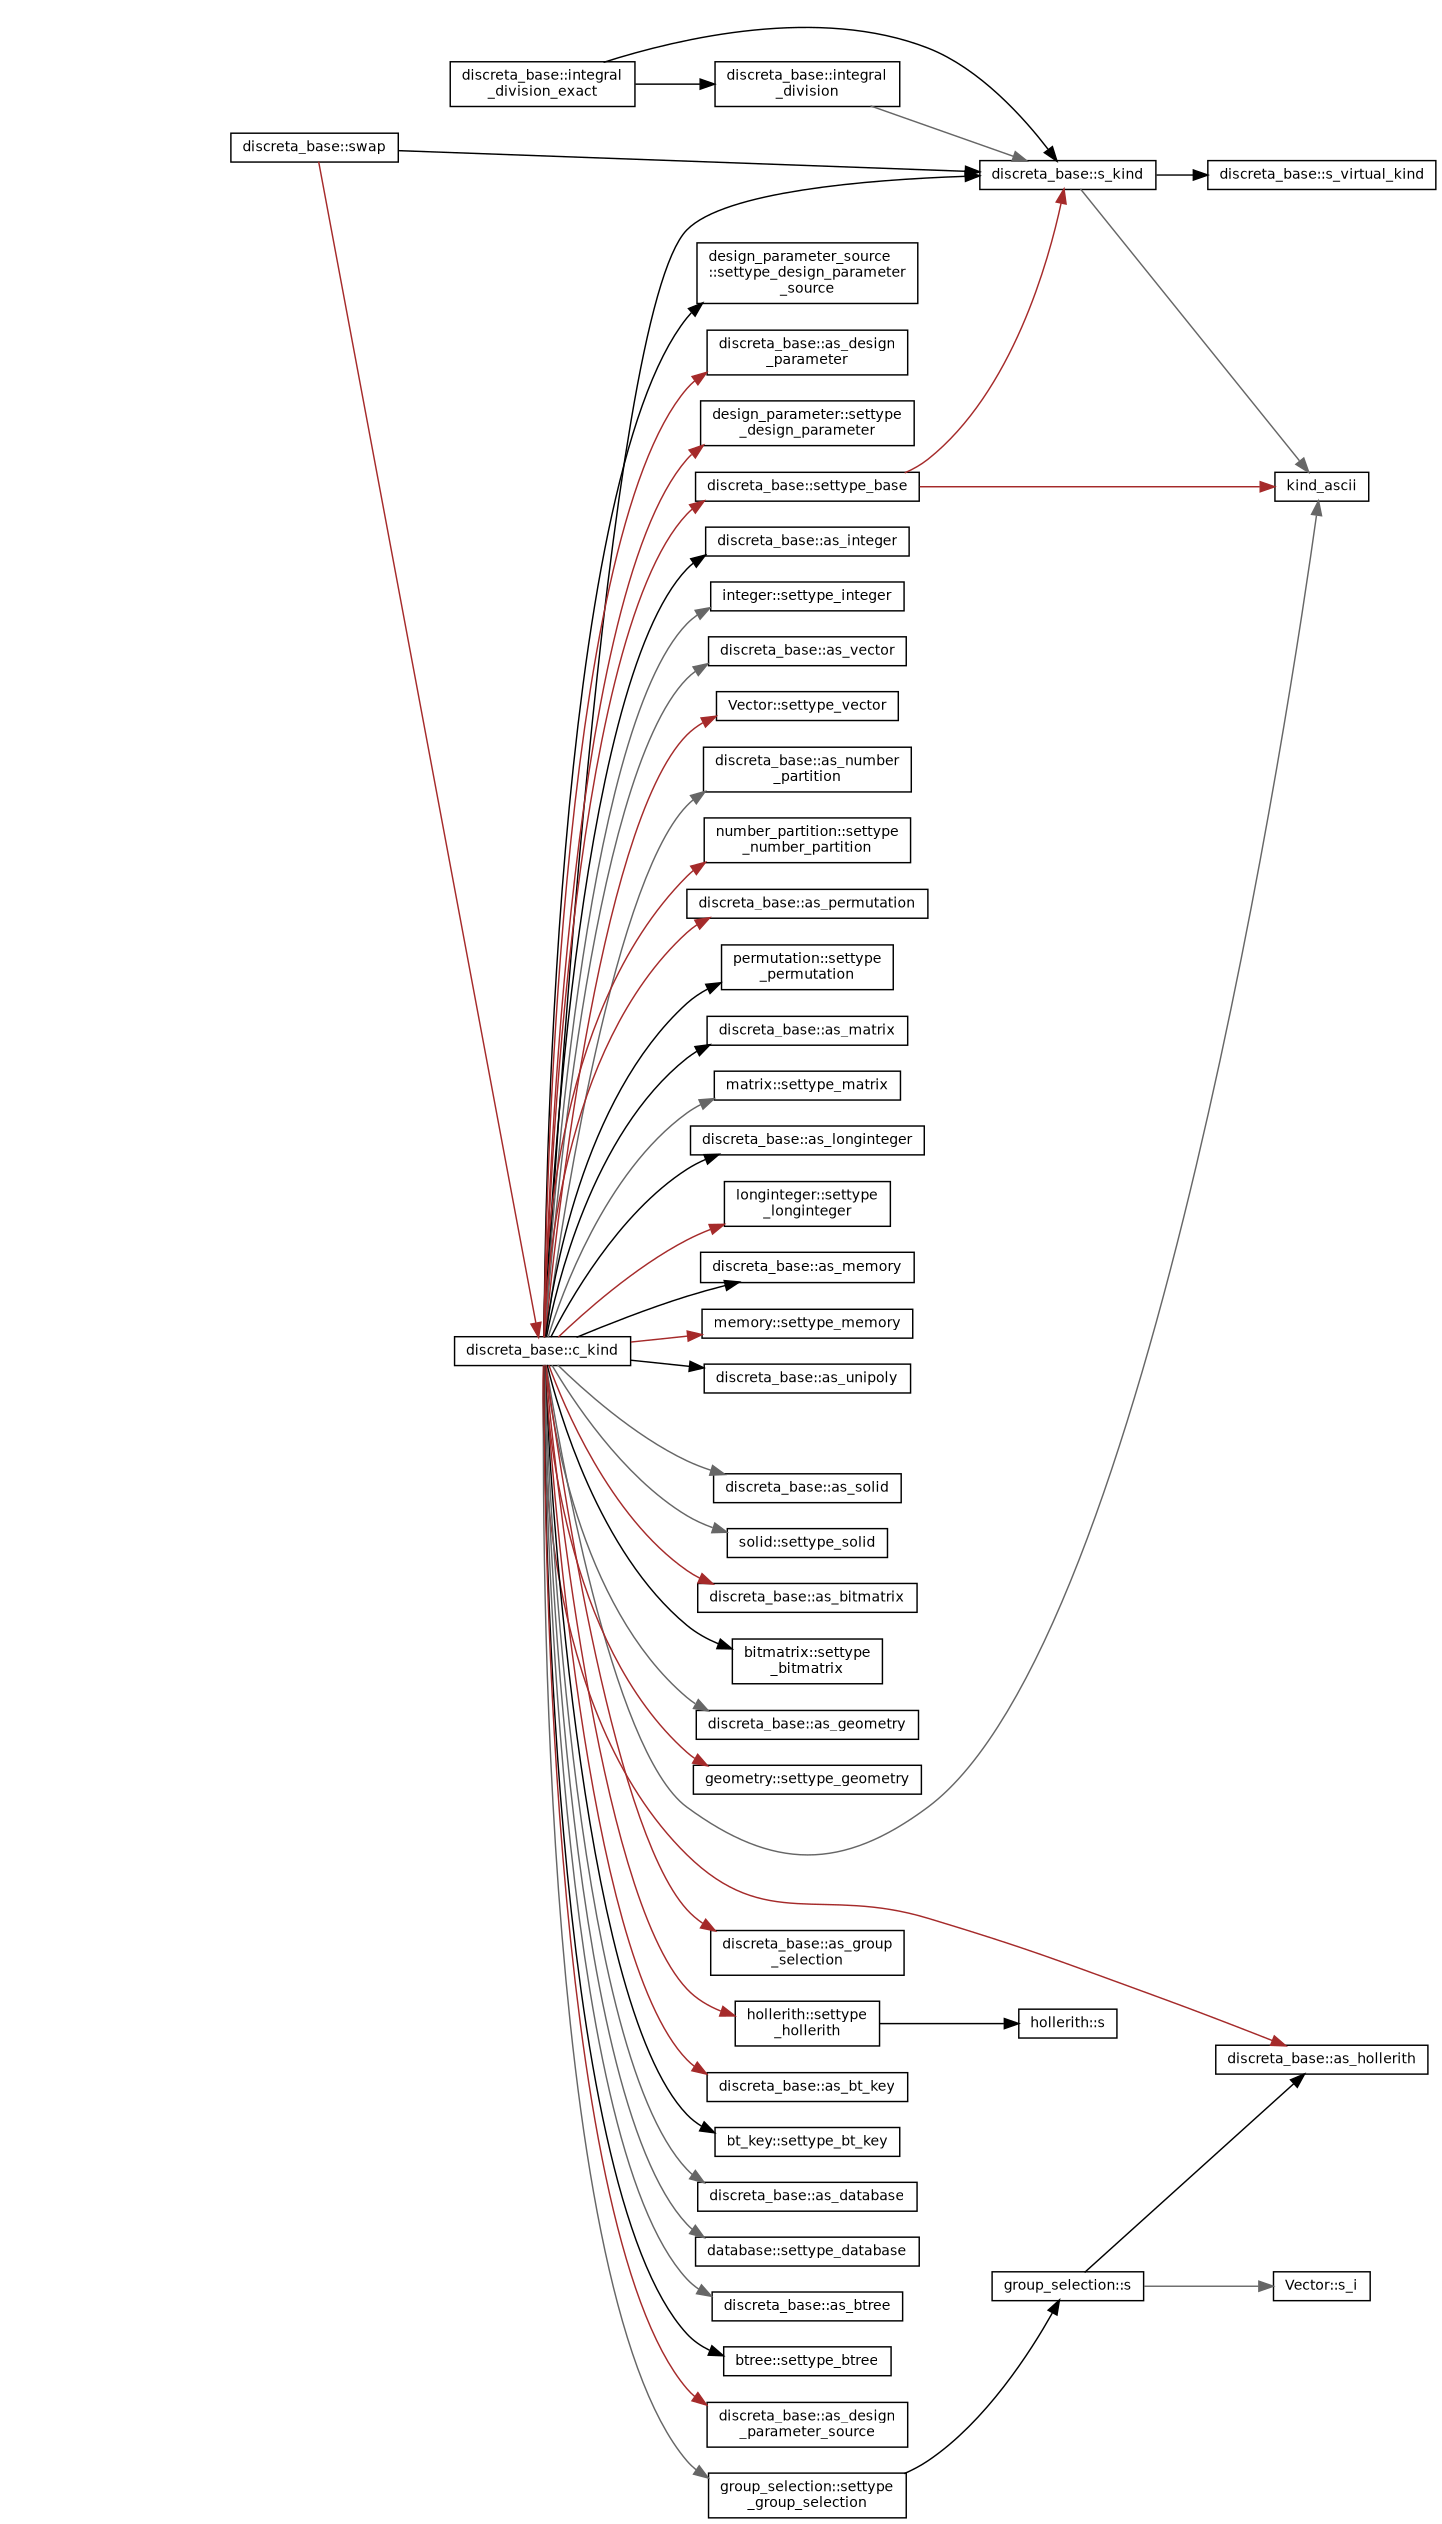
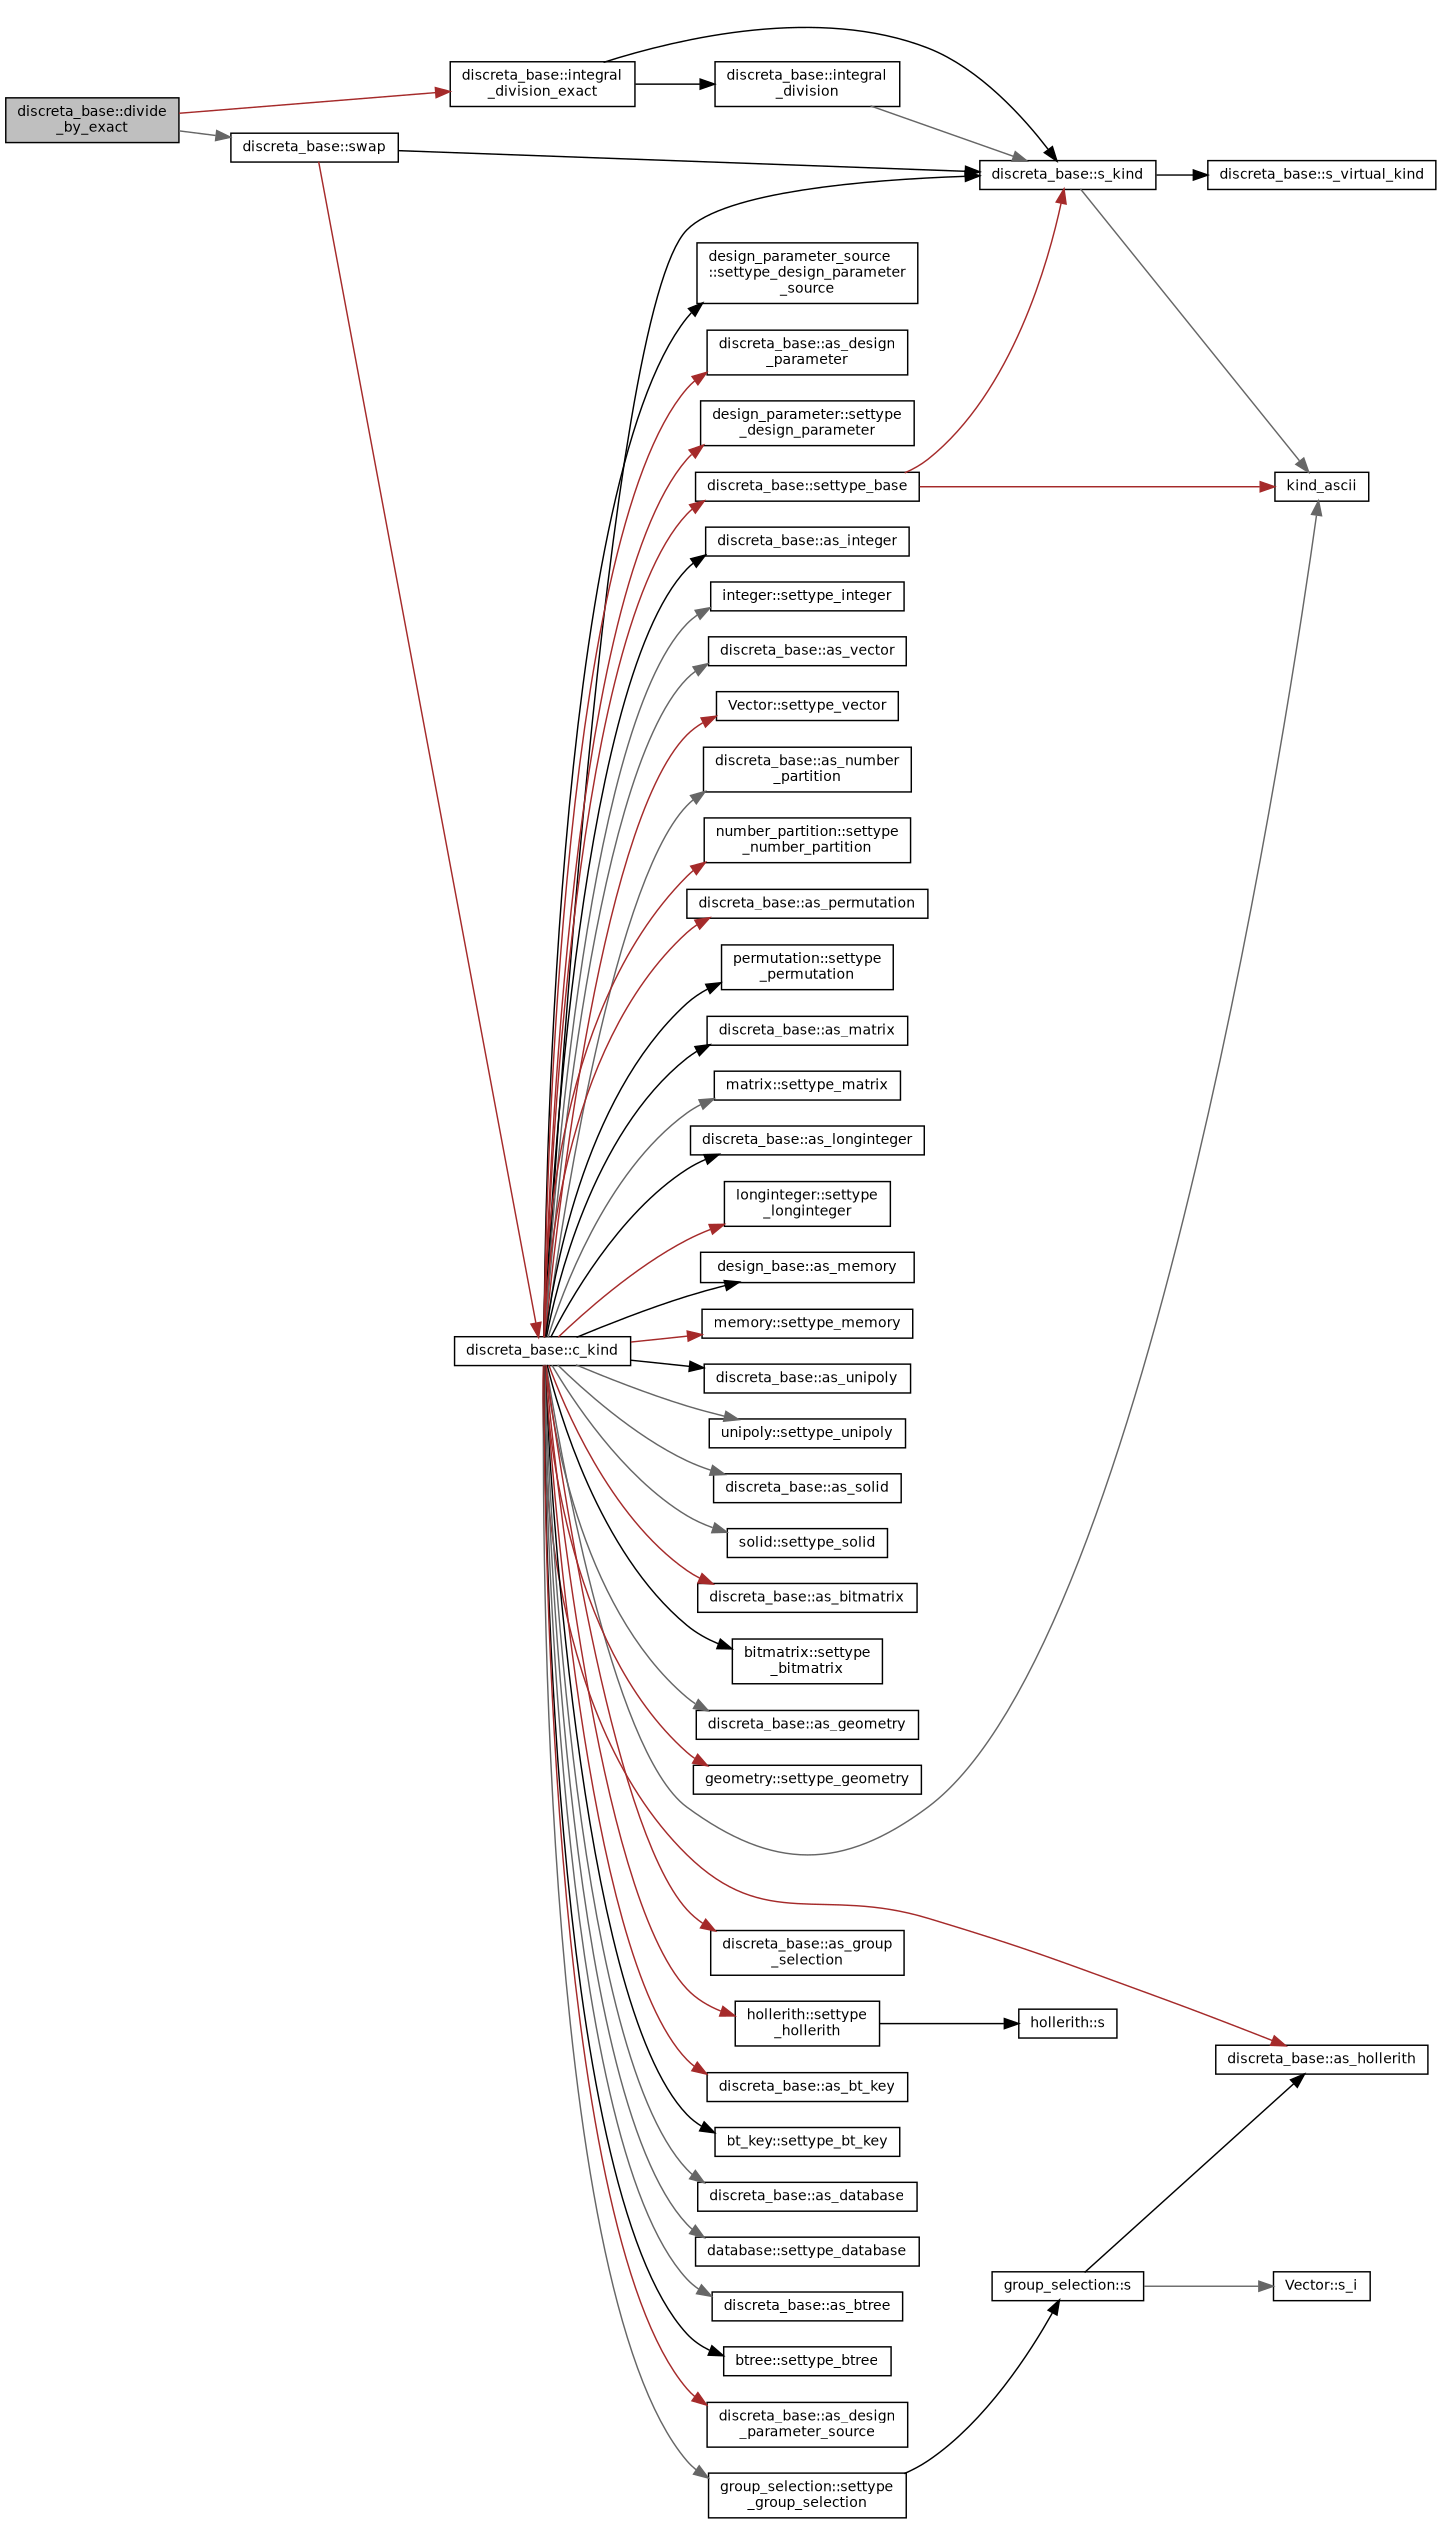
node "discreta_base::divide _by_exact": added
node "discreta_base::as_memory": label "discreta_base::as_memory" -> "design_base::as_memory"
node "unipoly::settype_unipoly": added
